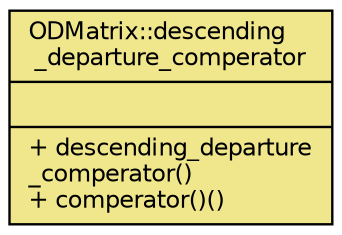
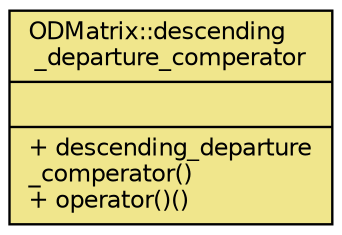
node "ODMatrix::descending": text "+ comperator()()" -> "+ operator()()"
